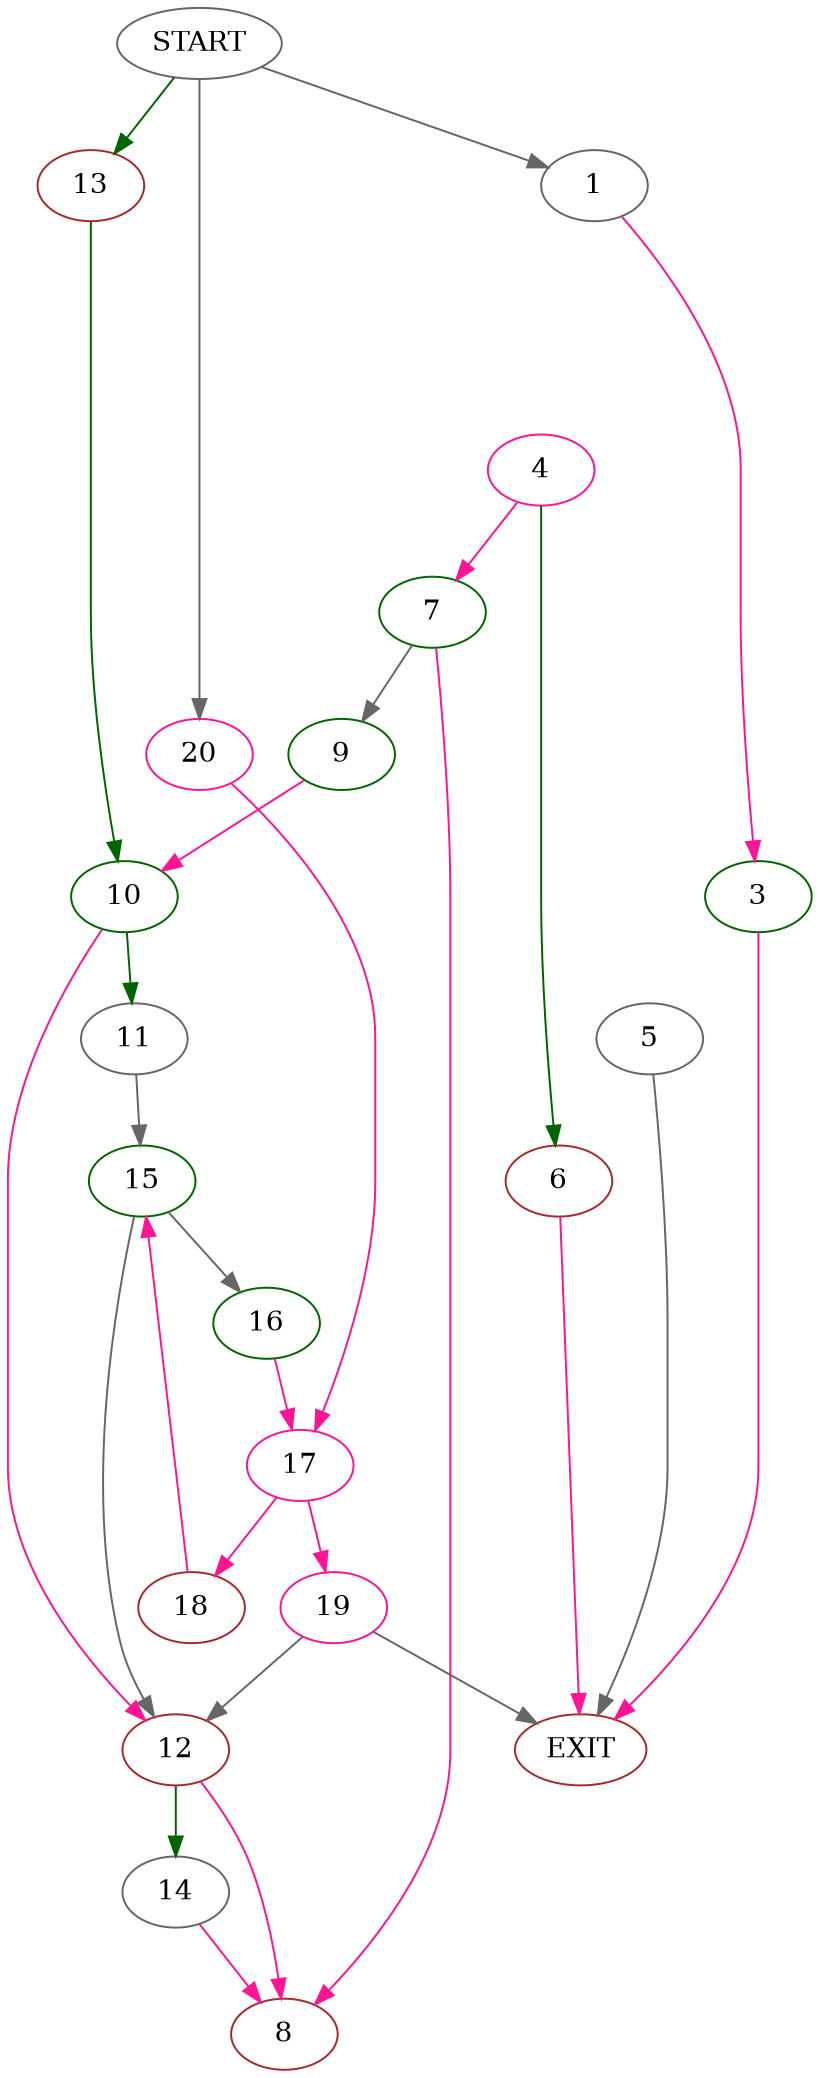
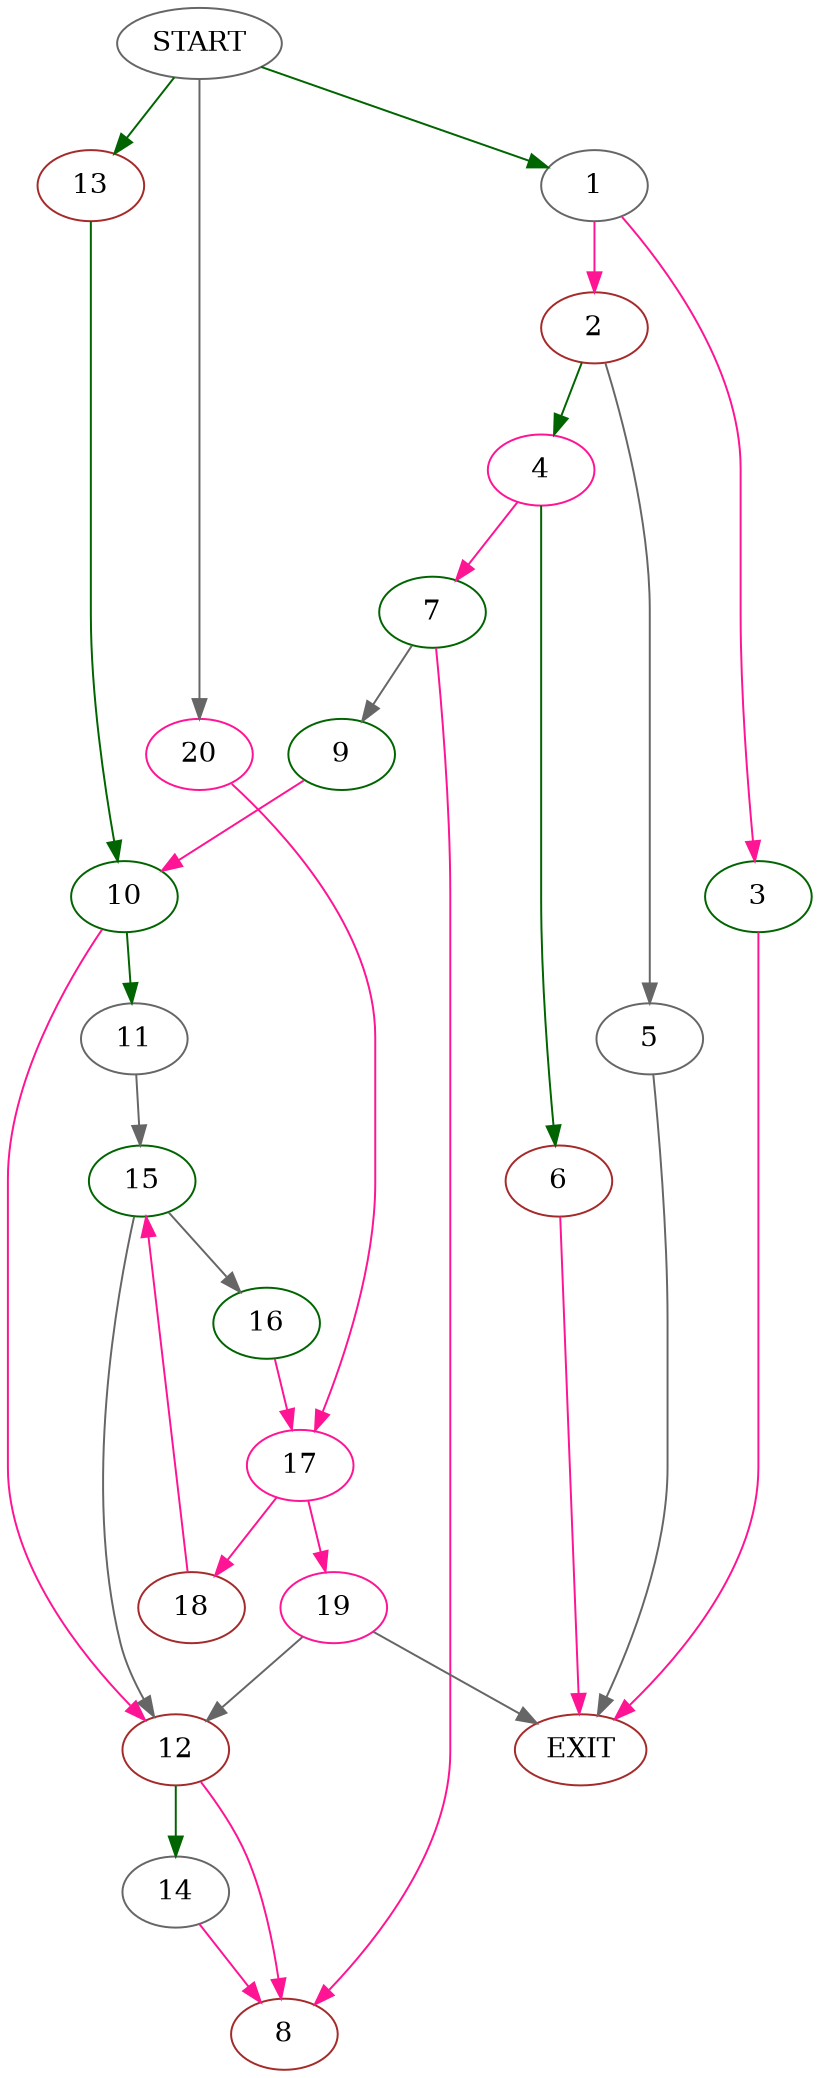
edge "START" -> "1": color gray40 -> darkgreen
node "2": added
